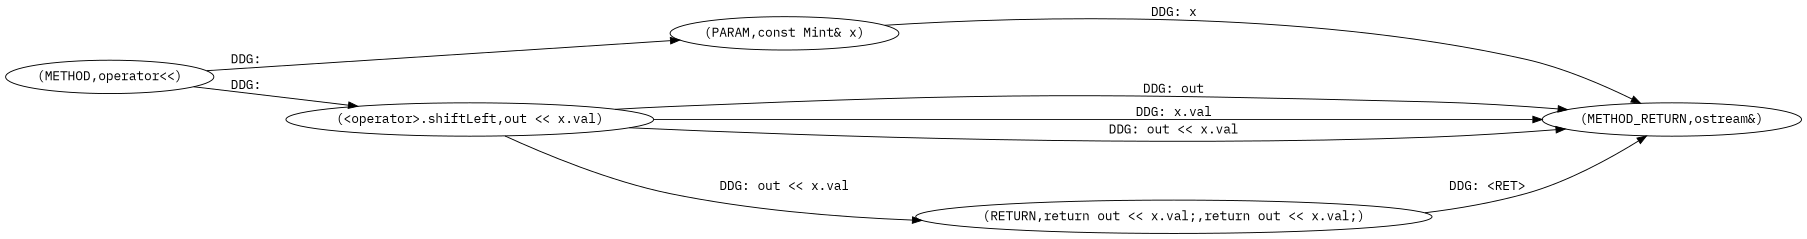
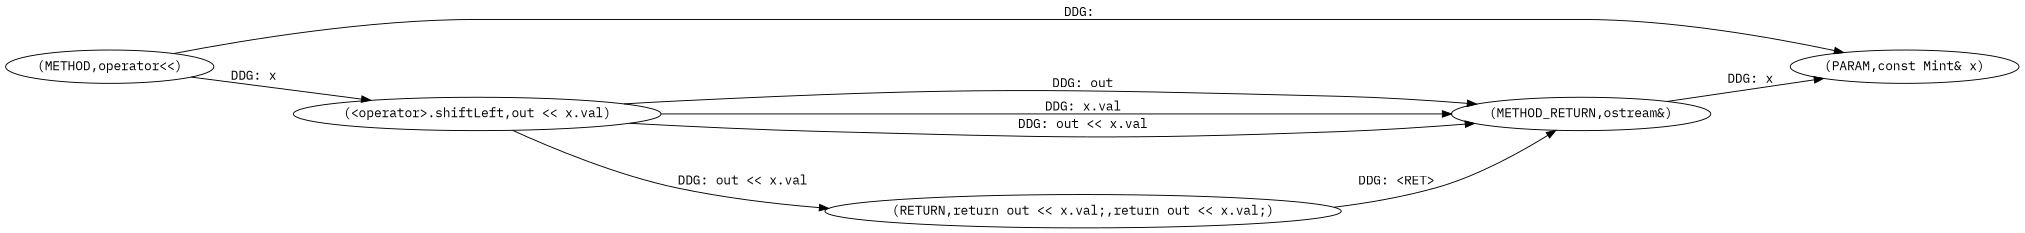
edge "(PARAM,const Mint& x)" -> "(METHOD_RETURN,ostream&)": reversed
edge "(METHOD,operator<<)" -> "(<operator>.shiftLeft,out << x.val)": label "DDG: " -> "DDG: x"
